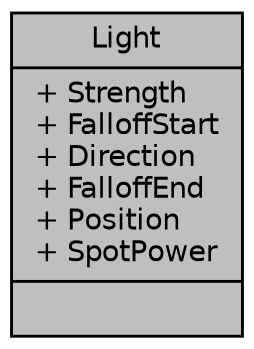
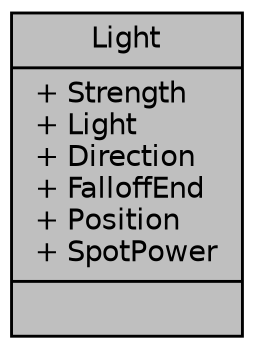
node "Light": text "+ FalloffStart" -> "+ Light"
